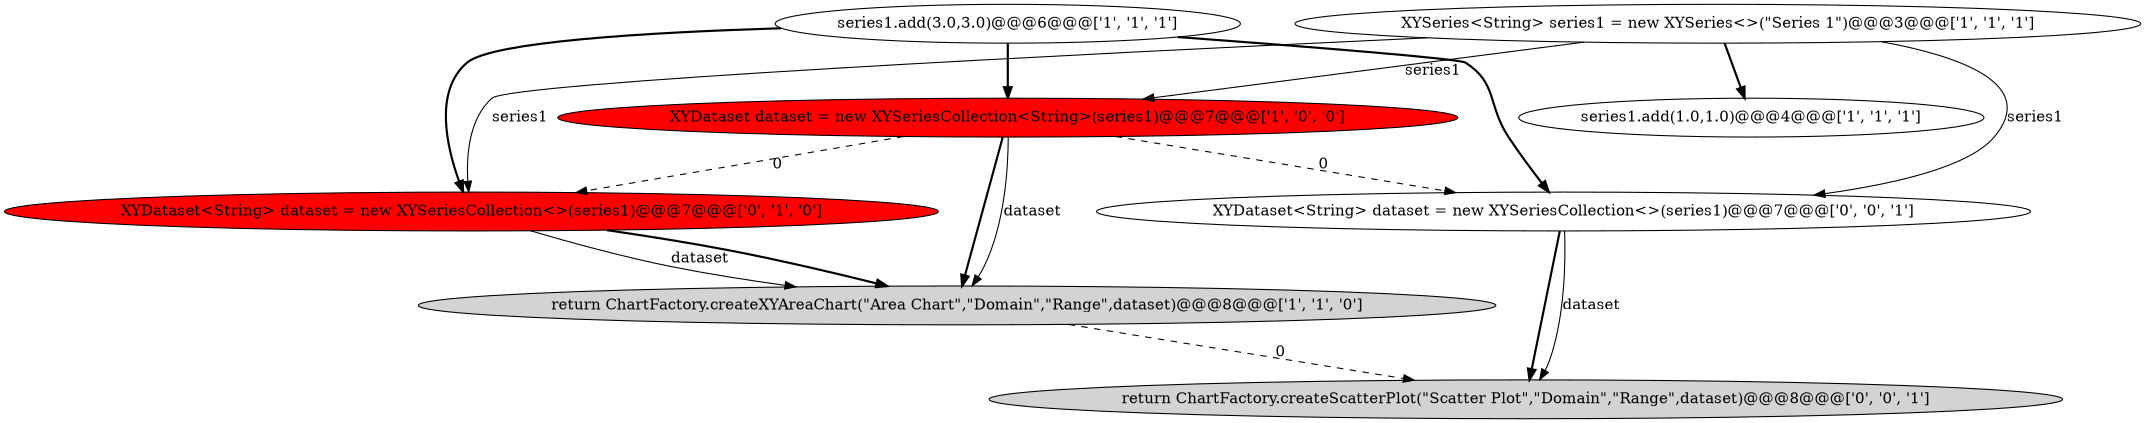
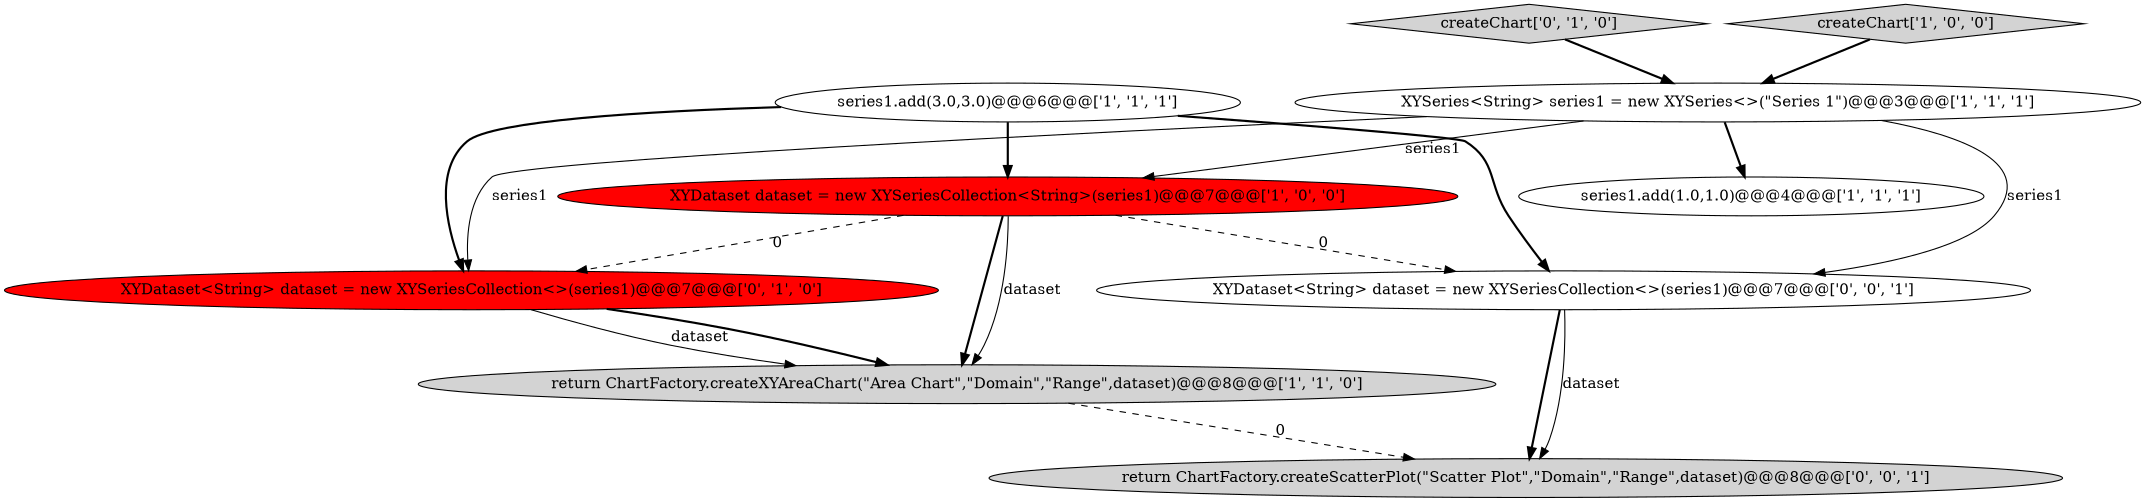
node "createChart['0', '1', '0']": added
node "createChart['1', '0', '0']": added
